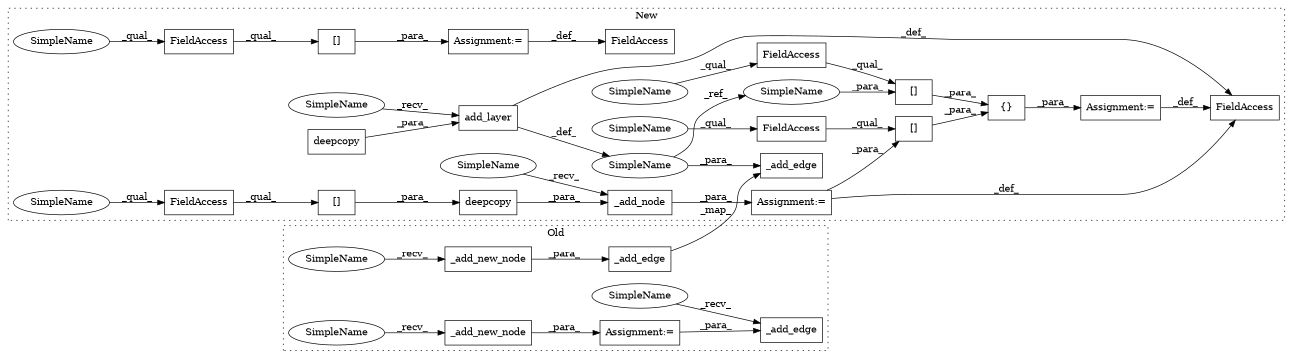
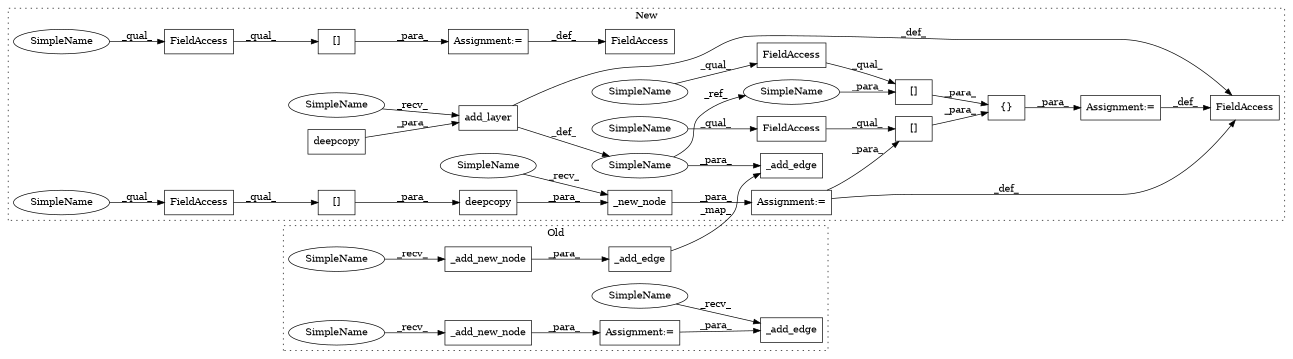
node "_add_node": label "_add_node" -> "_new_node"
